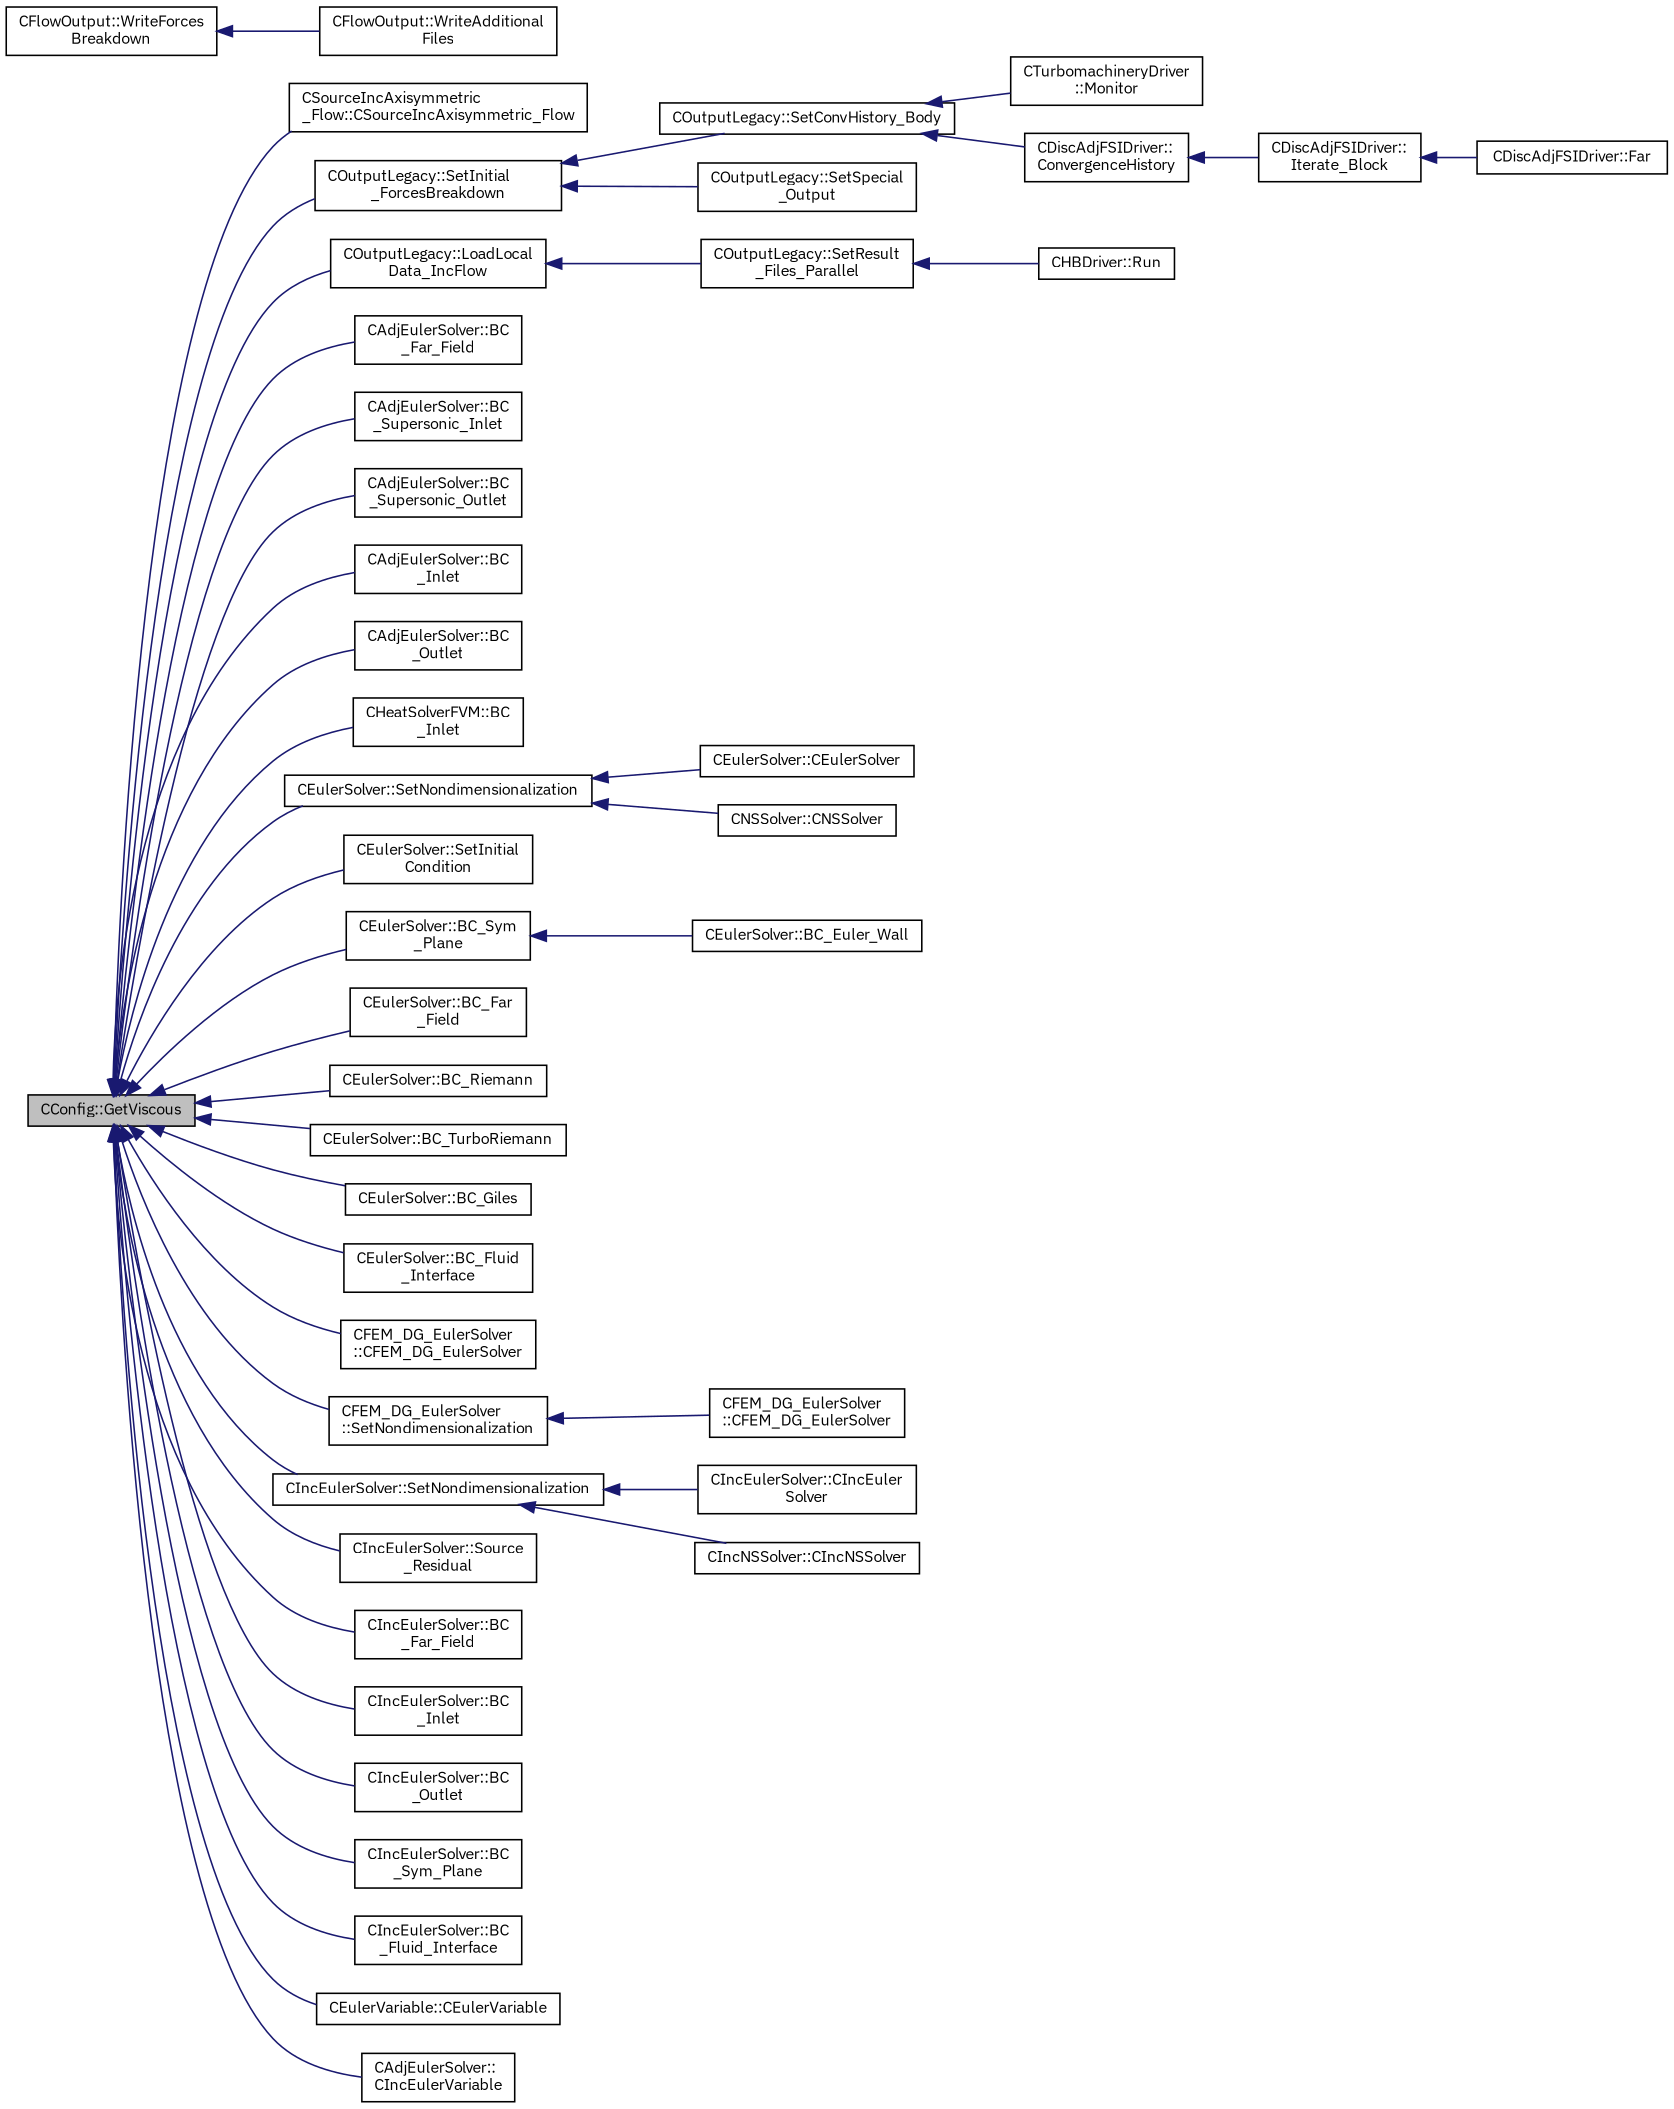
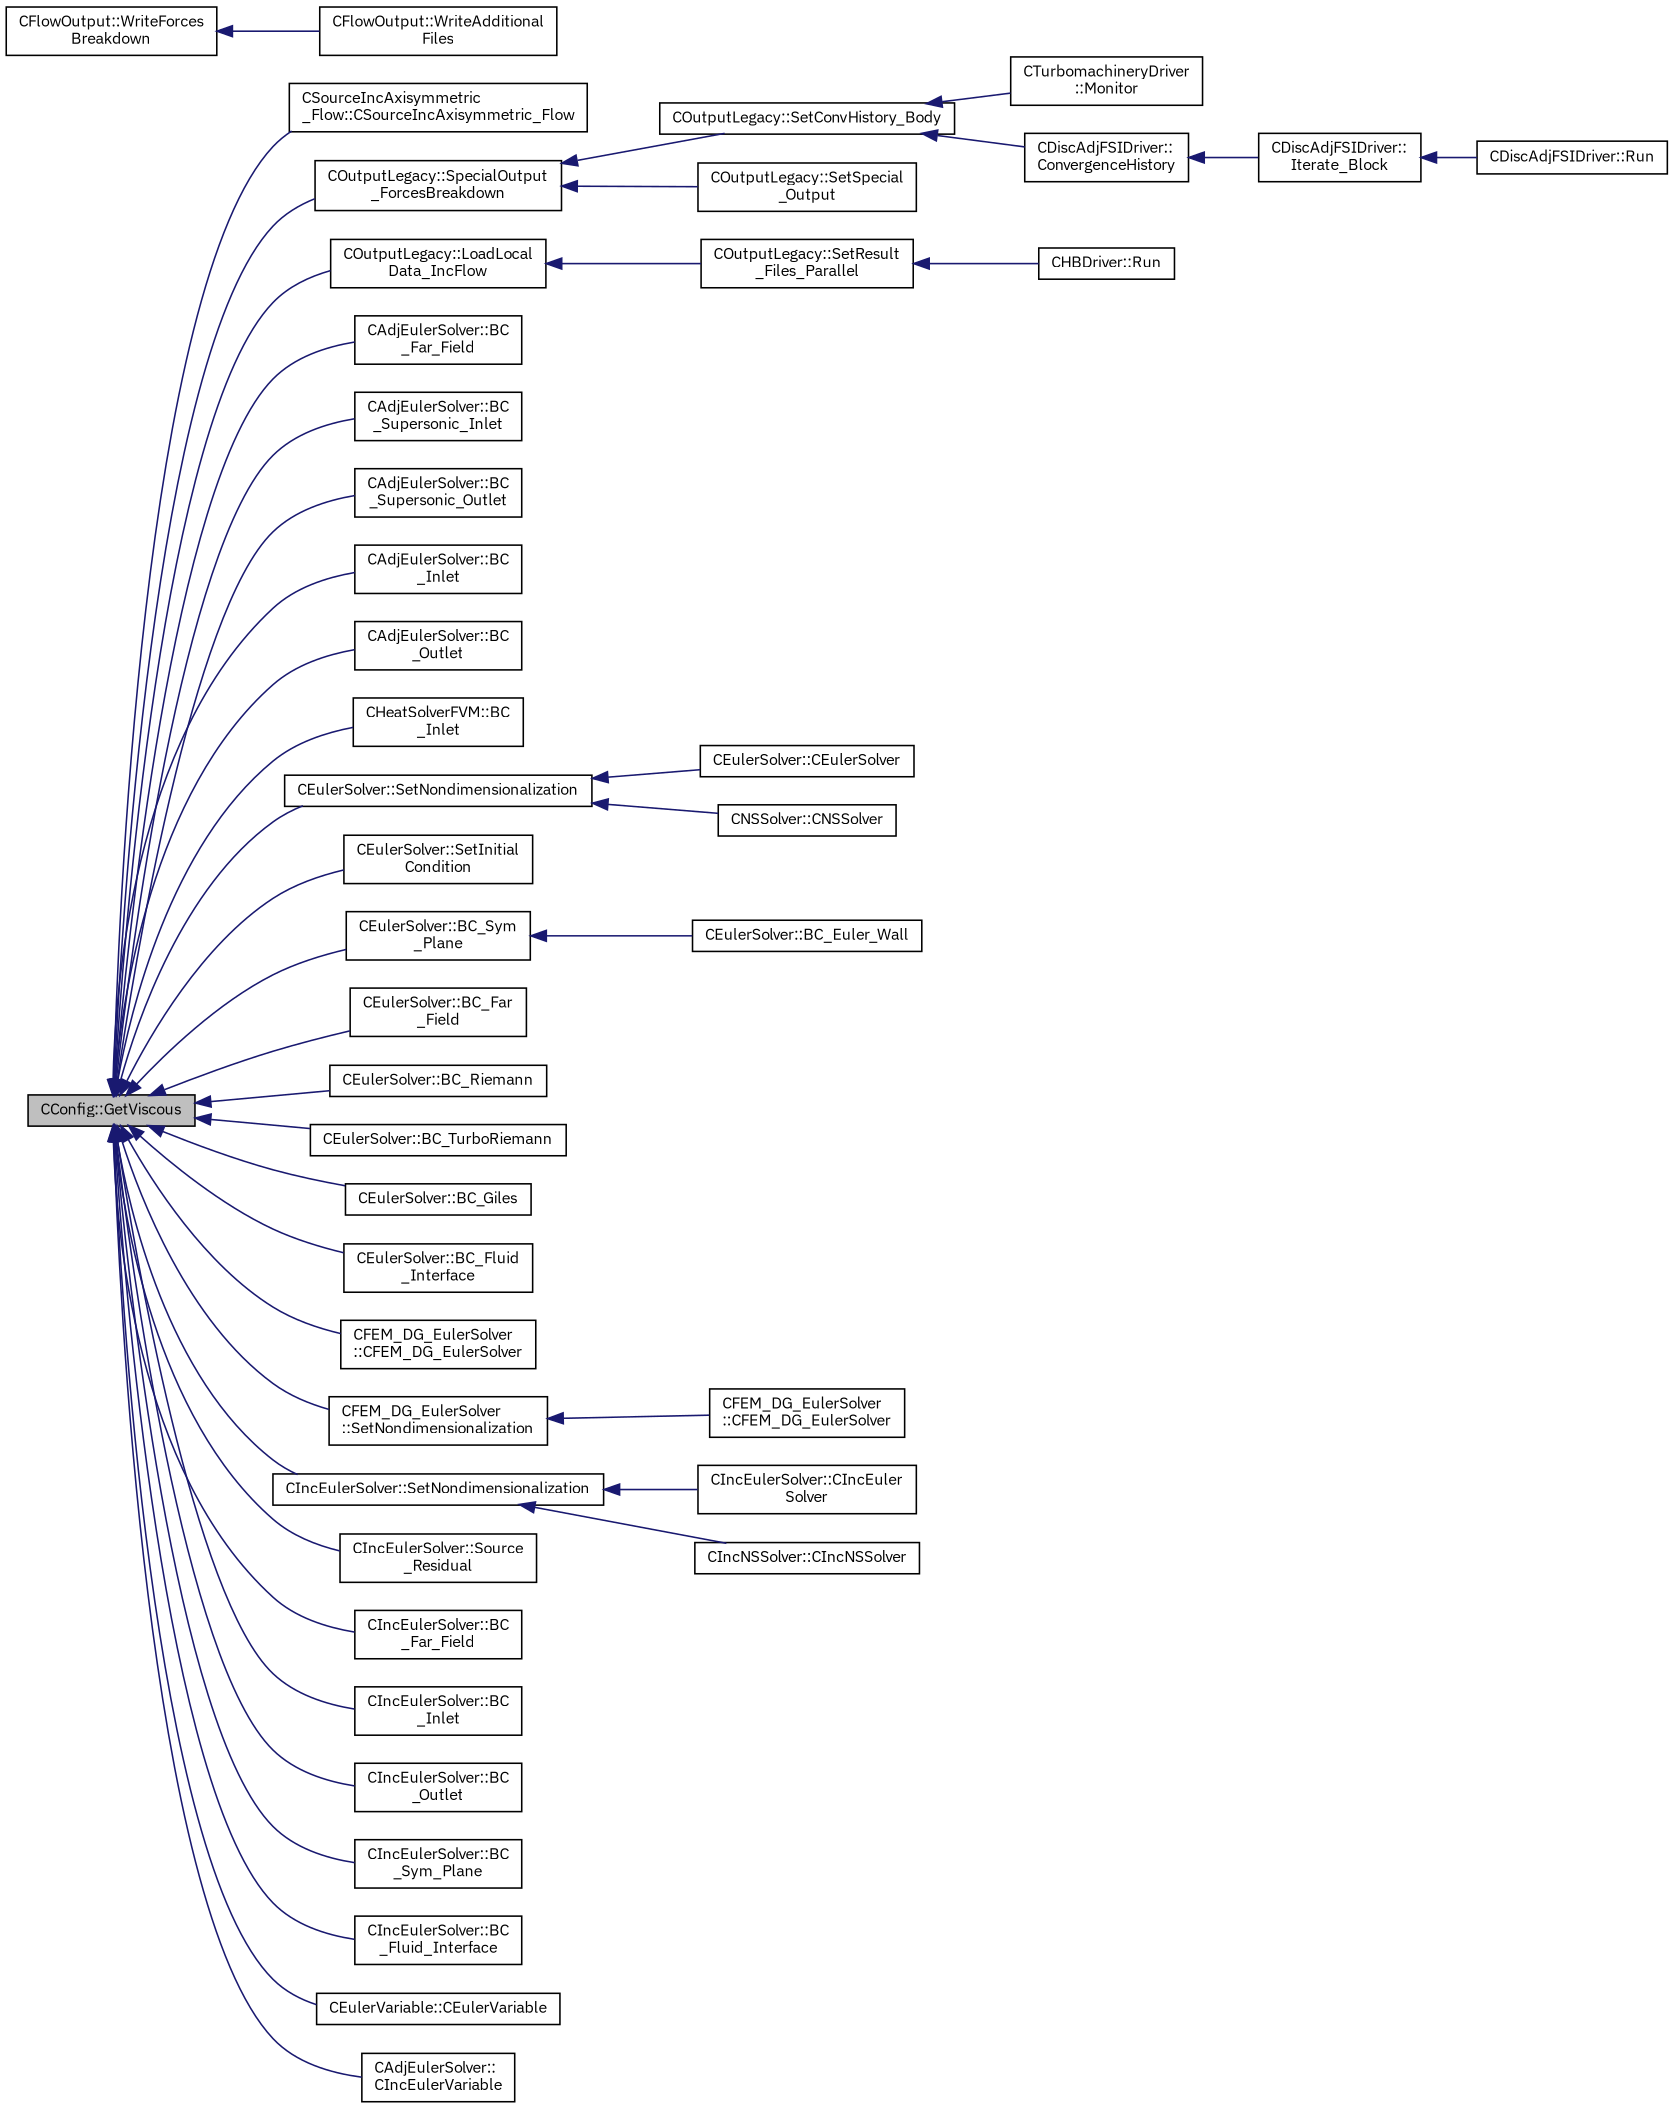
node "CDiscAdjFSIDriver::Far": label "CDiscAdjFSIDriver::Far" -> "CDiscAdjFSIDriver::Run"
node "COutputLegacy::SetInitial _ForcesBreakdown": label "COutputLegacy::SetInitial _ForcesBreakdown" -> "COutputLegacy::SpecialOutput _ForcesBreakdown"
